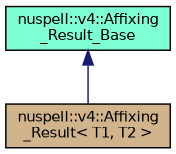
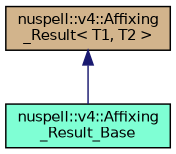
edge "nuspell::v4::Affixing _Result< T1, T2 >" -> "nuspell::v4::Affixing _Result_Base": reversed
